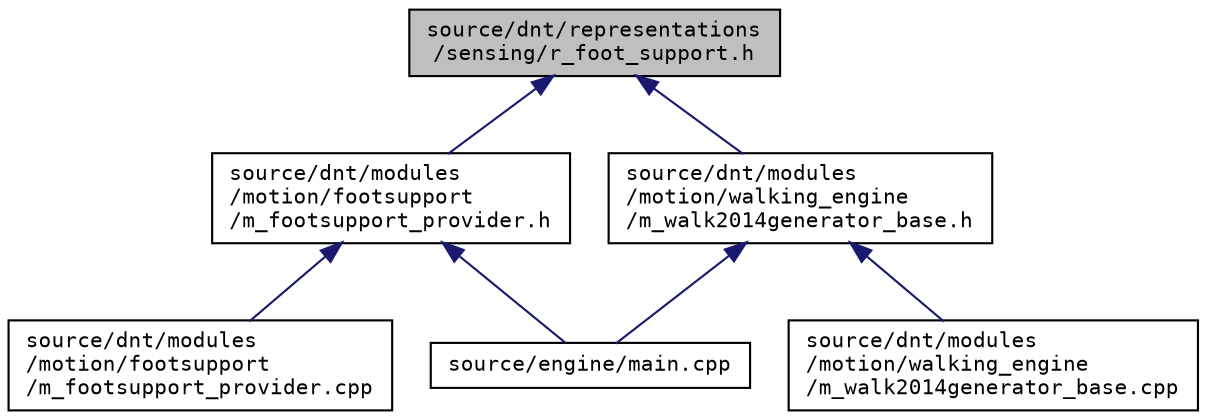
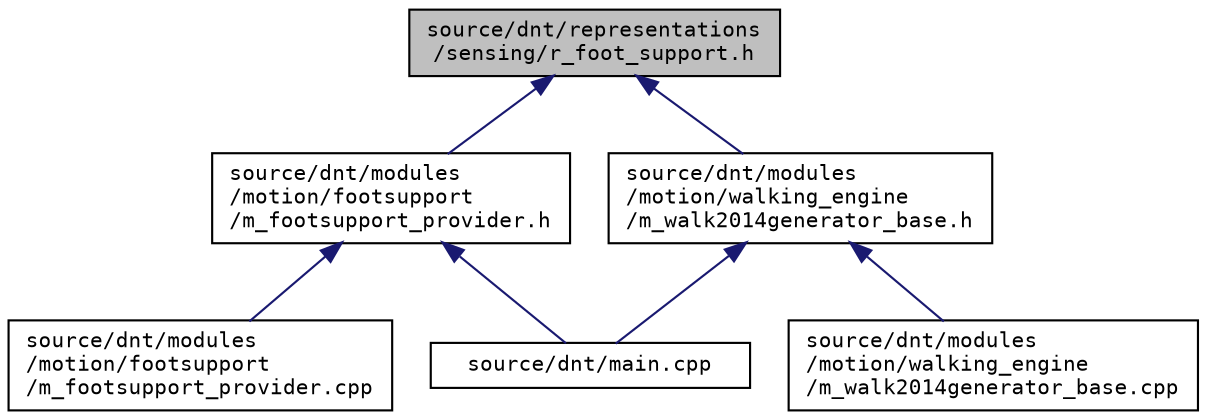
node "source/engine/main.cpp": label "source/engine/main.cpp" -> "source/dnt/main.cpp"
